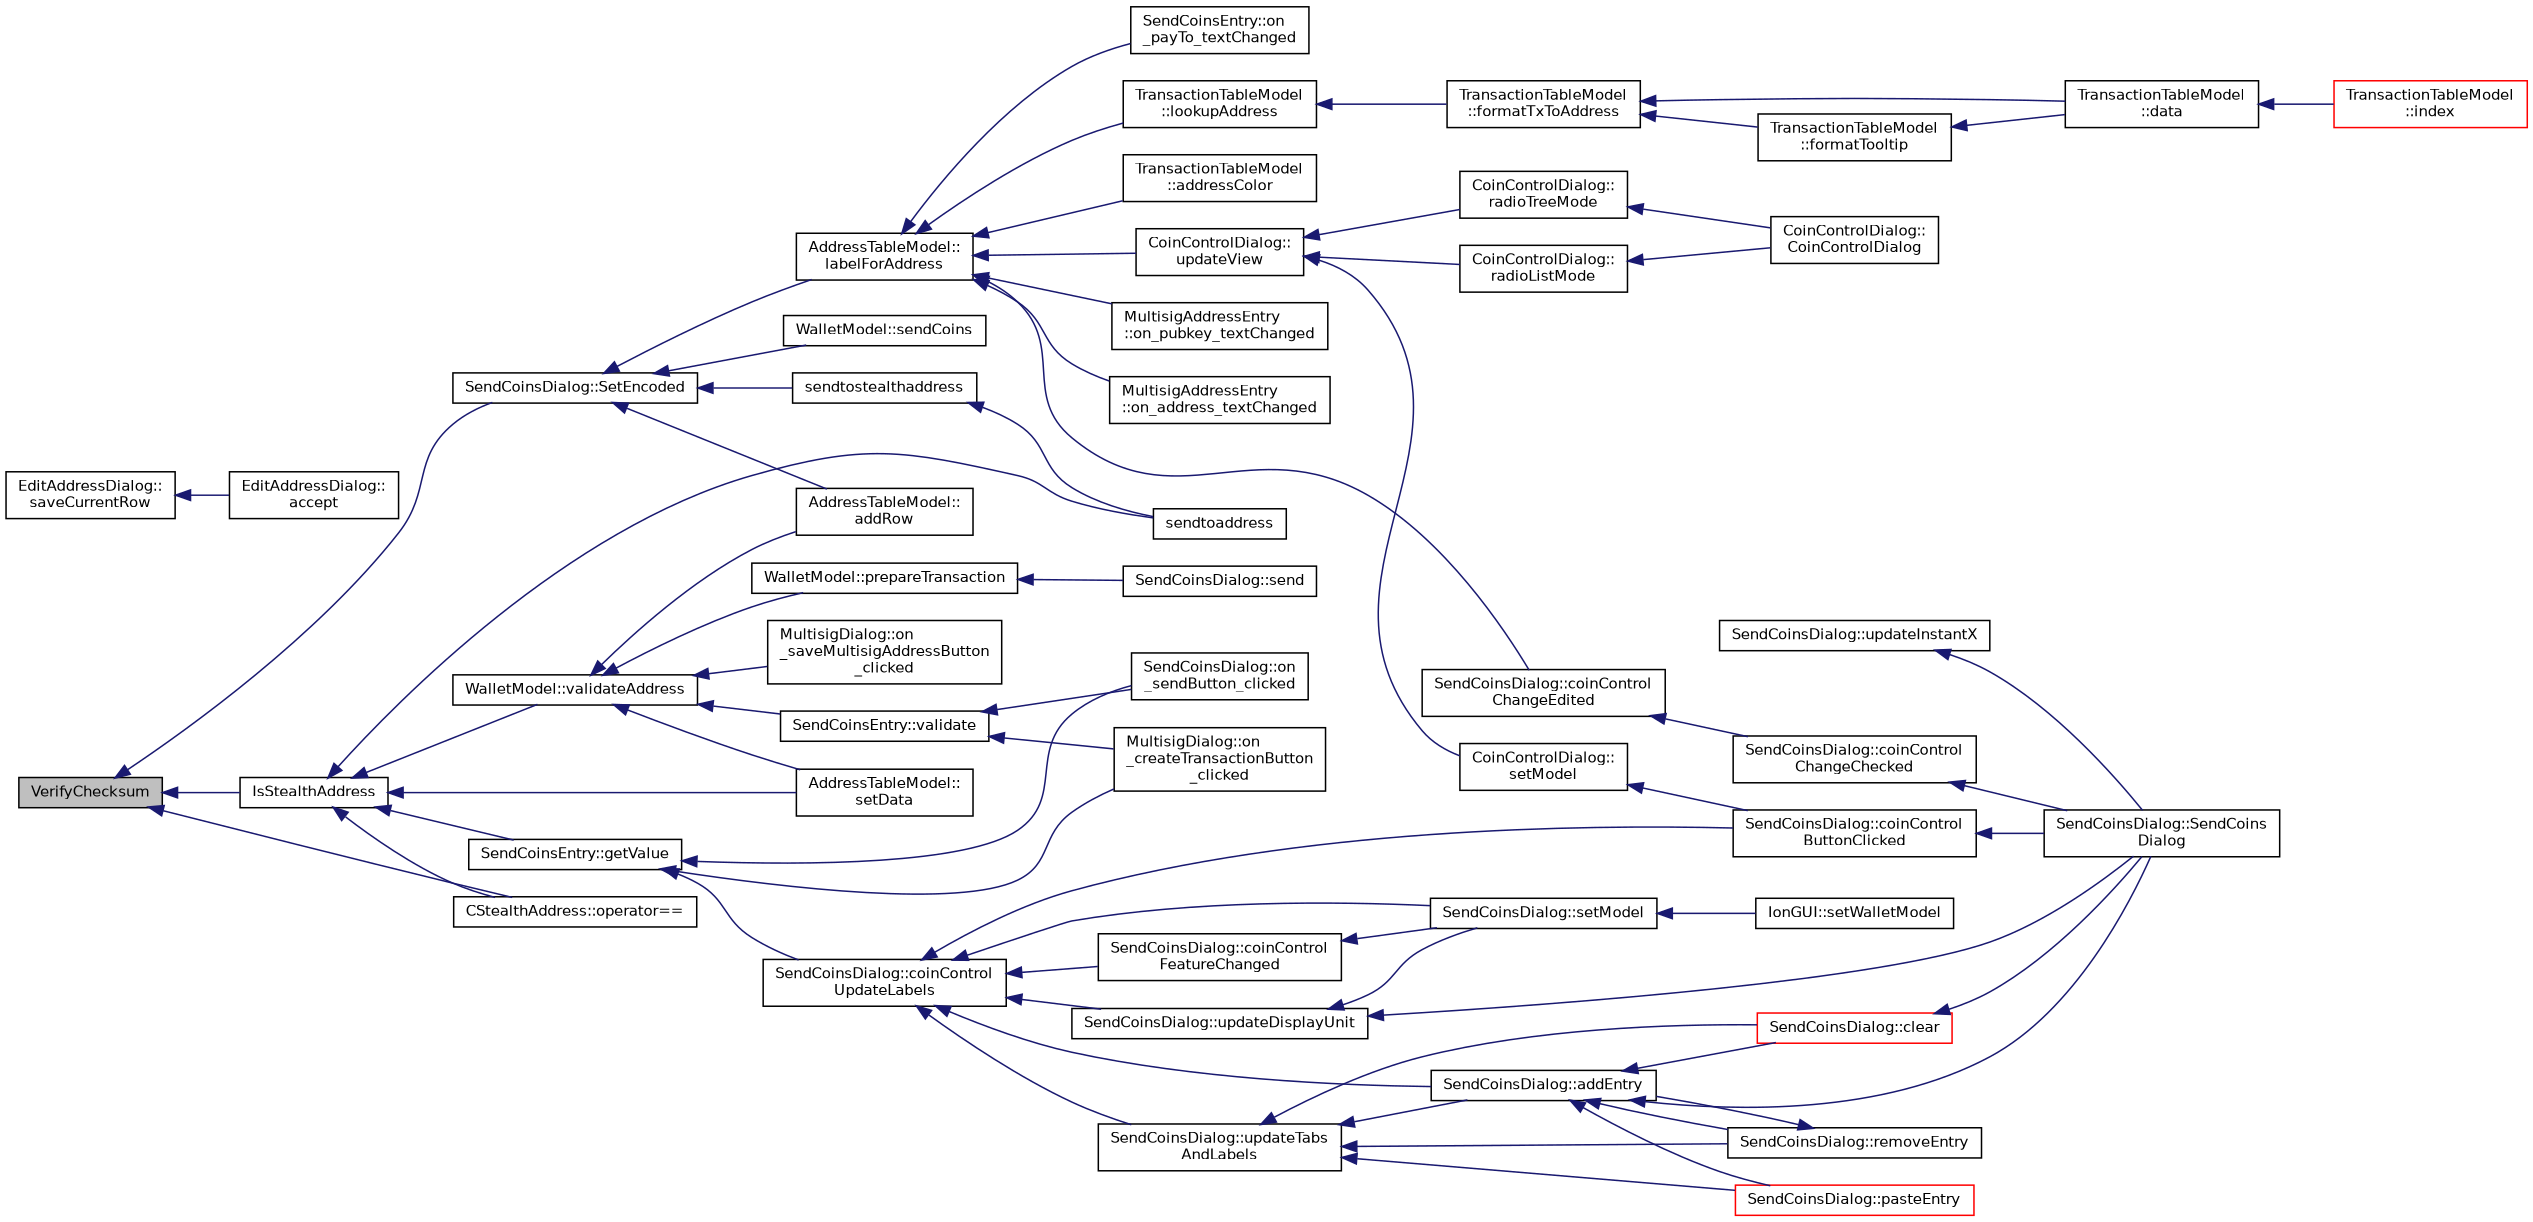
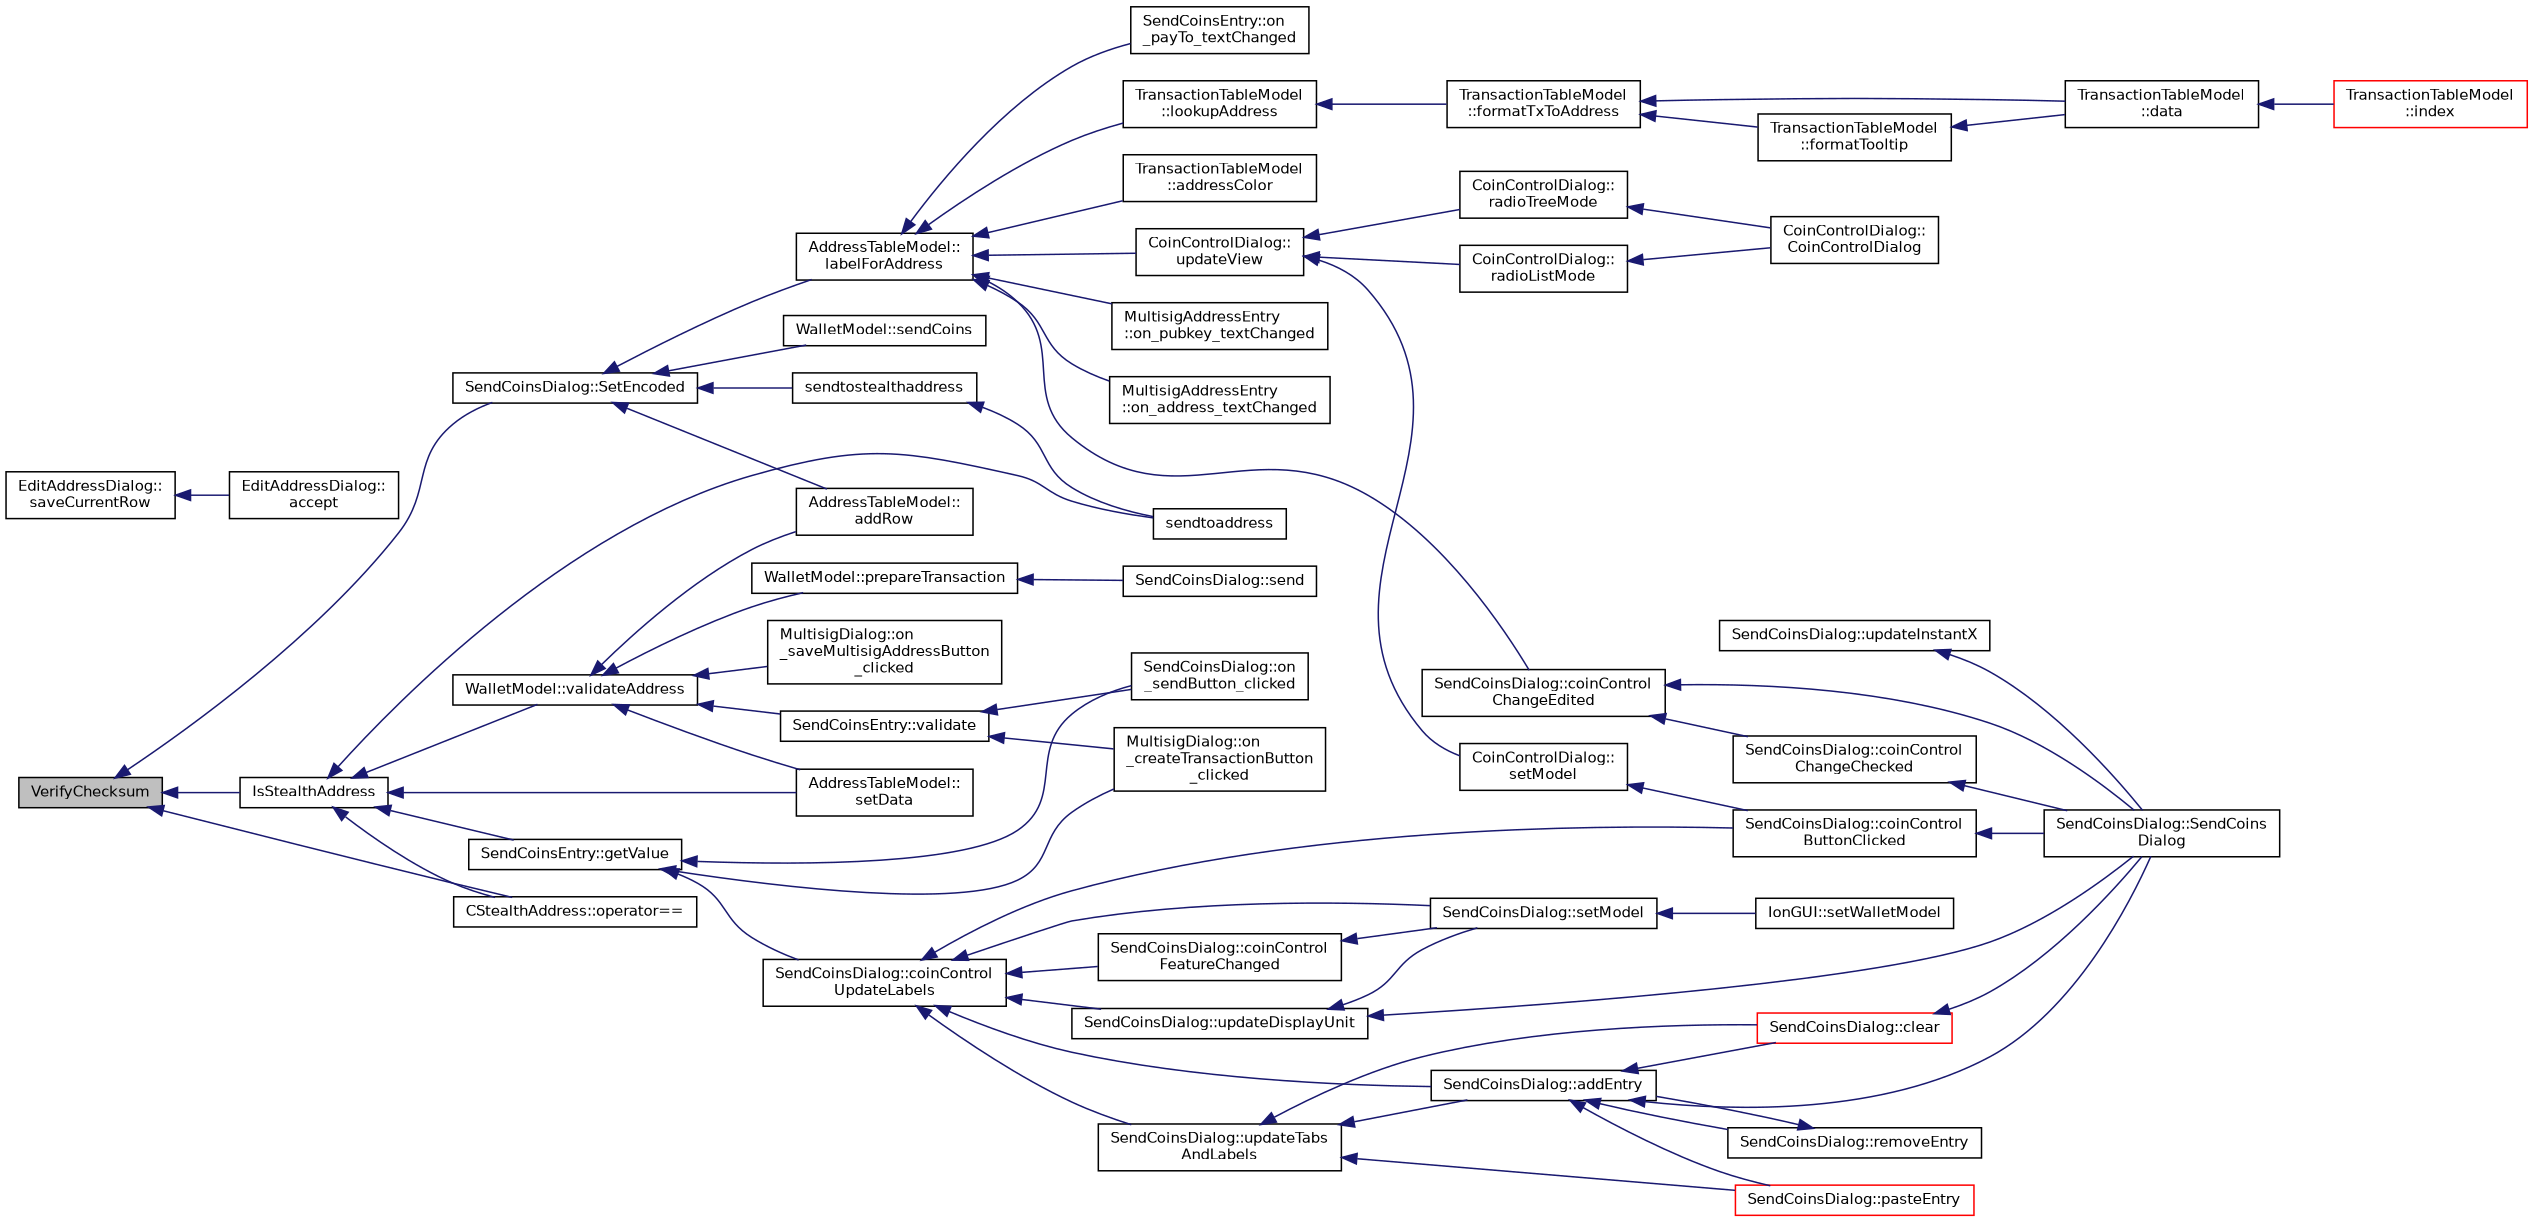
edge "SendCoinsDialog::SendCoins Dialog" -> "SendCoinsDialog::coinControl ChangeEdited": added
edge "SendCoinsDialog::removeEntry" -> "SendCoinsDialog::updateTabs AndLabels": removed
